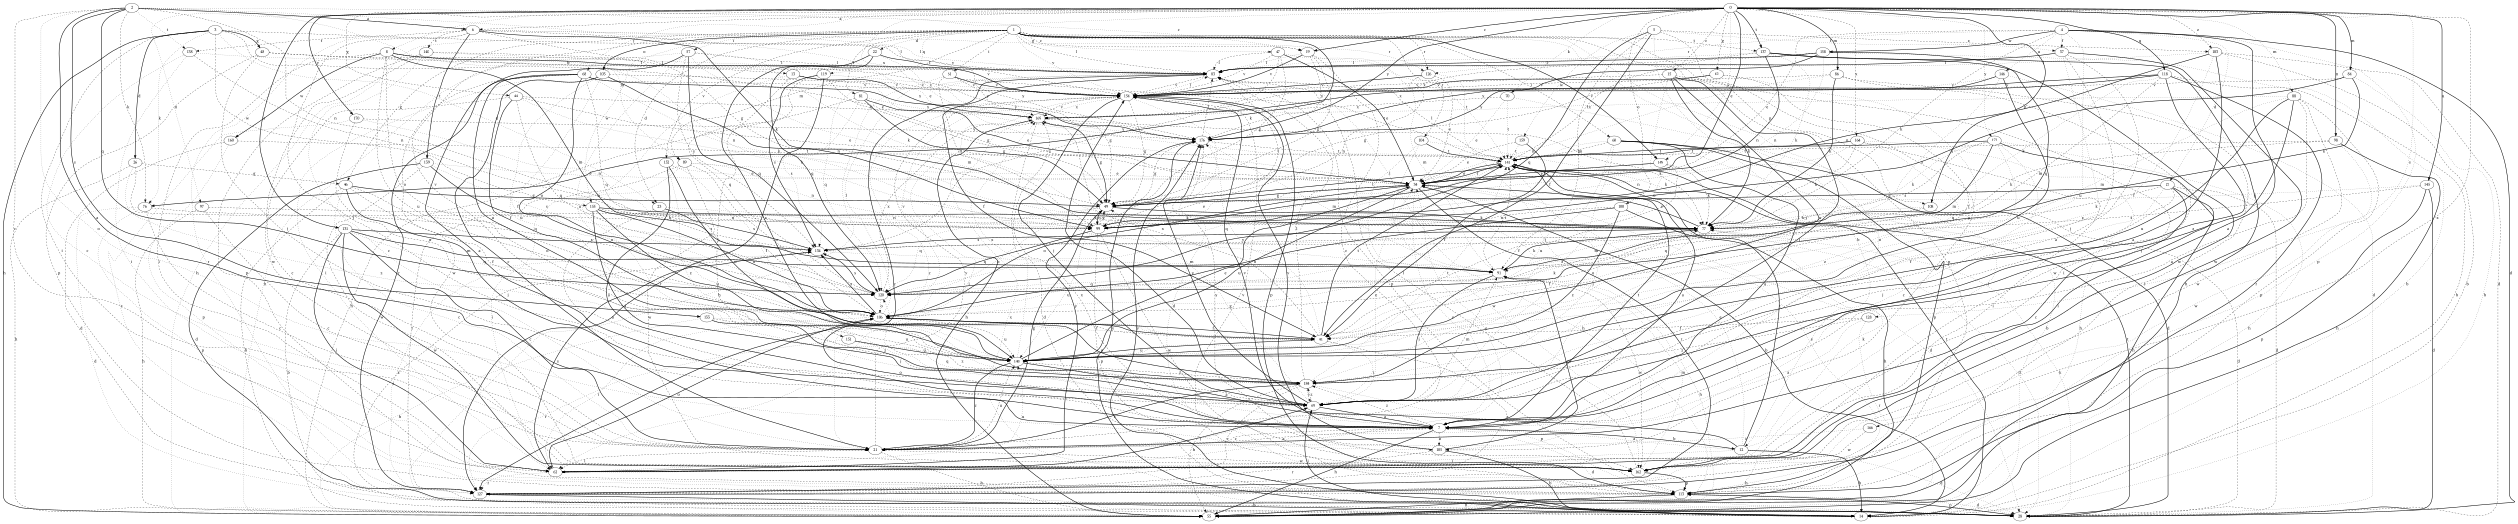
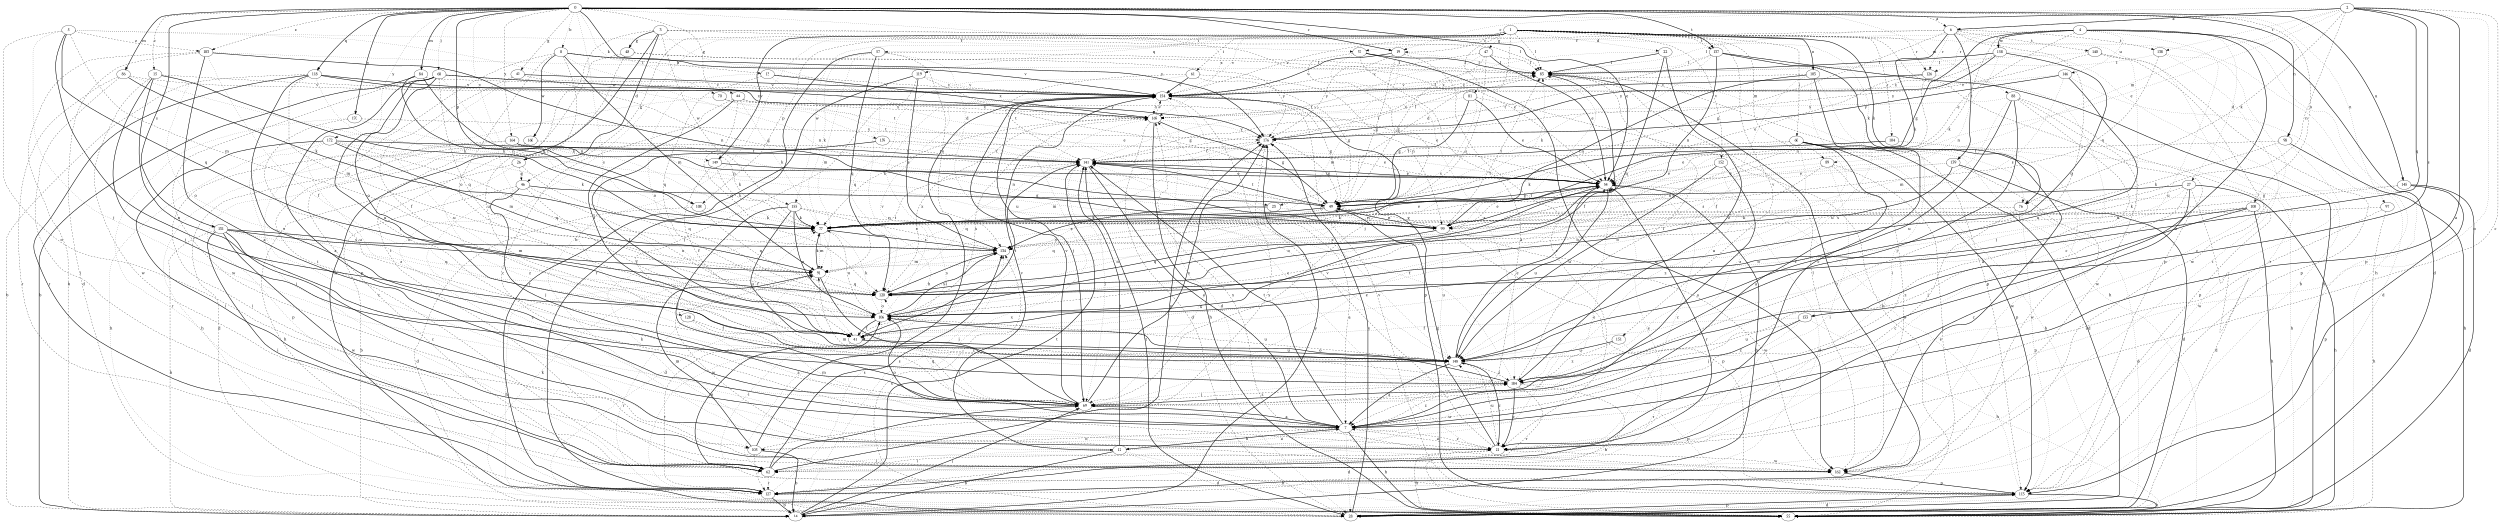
edge "4" -> "49": added, label "g"
edge "84" -> "14": style dotted -> bold
node "166": removed
